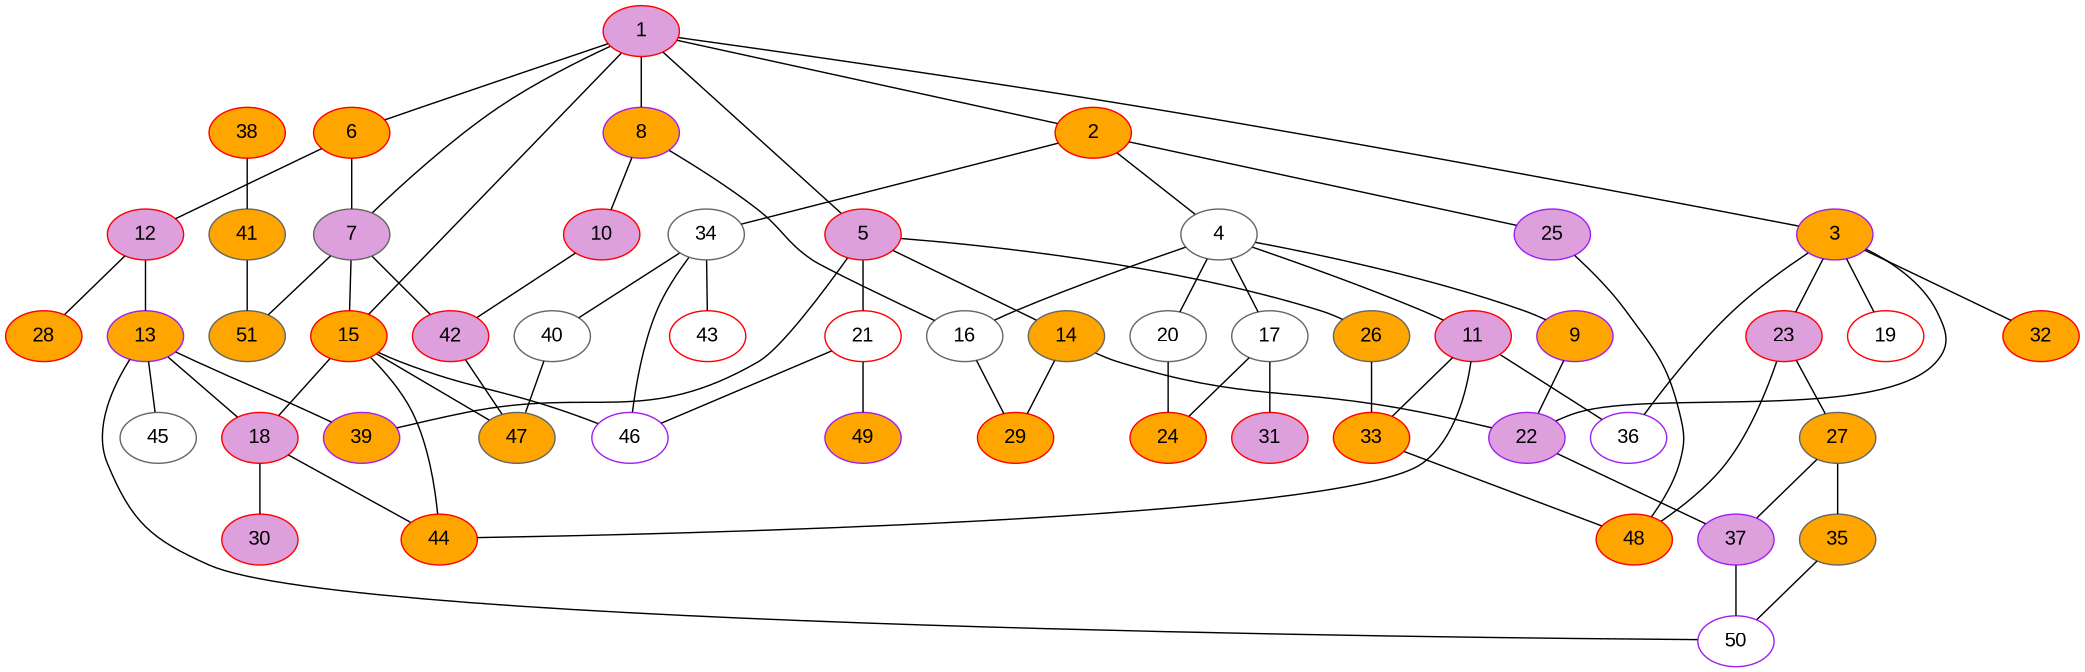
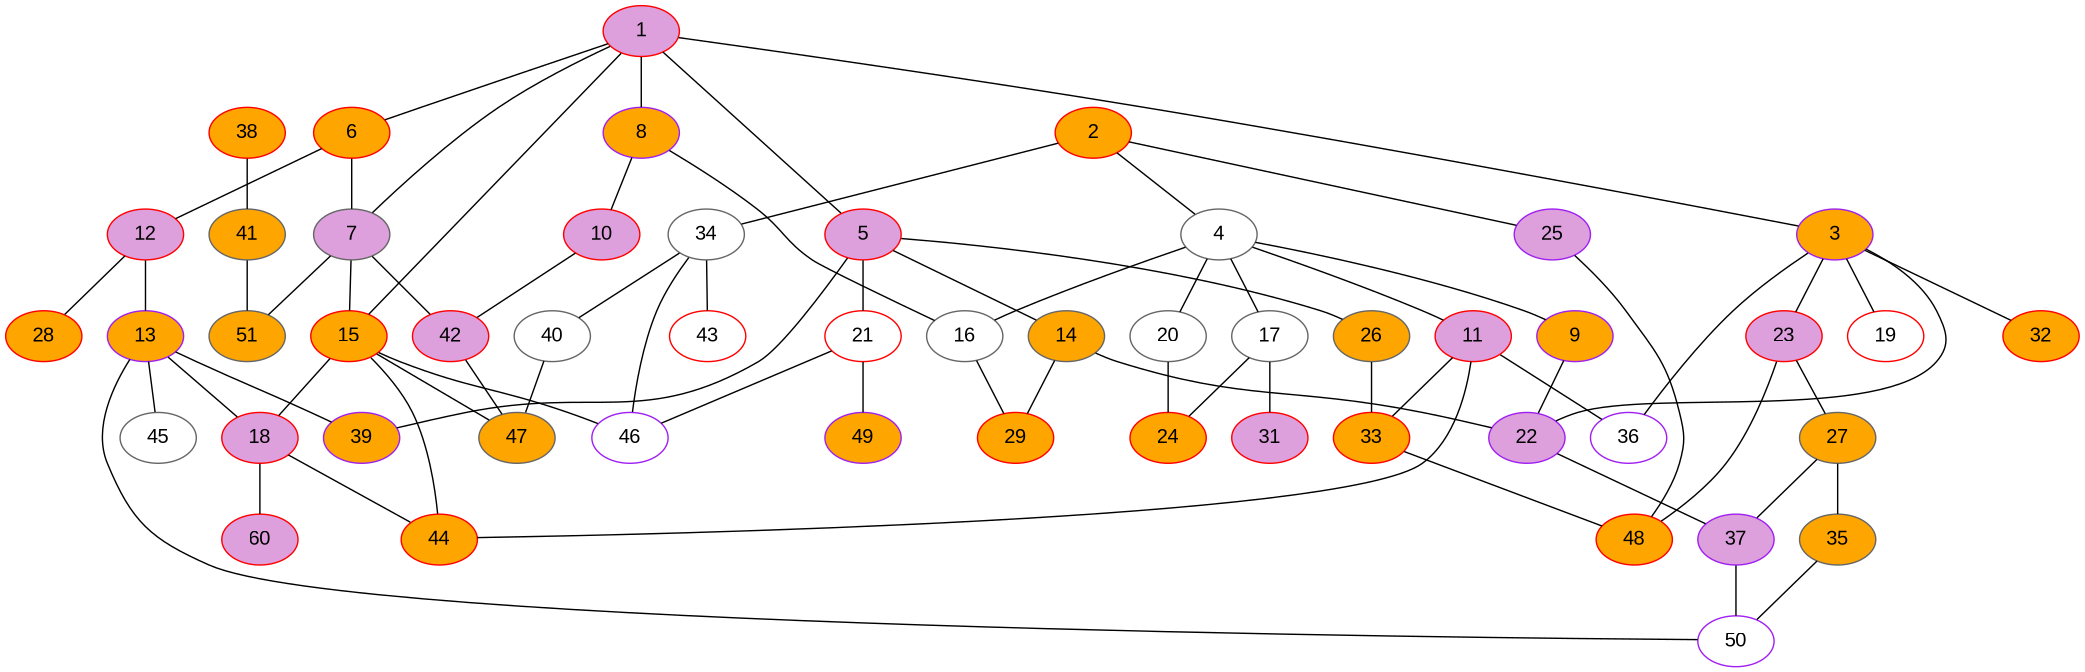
edge "1" -- "2": removed
node "30": label "30" -> "60"
